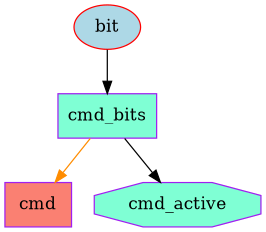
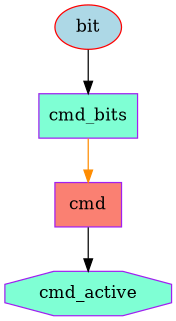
edge "cmd_bits" -> "cmd_active": now "cmd" -> "cmd_active"
